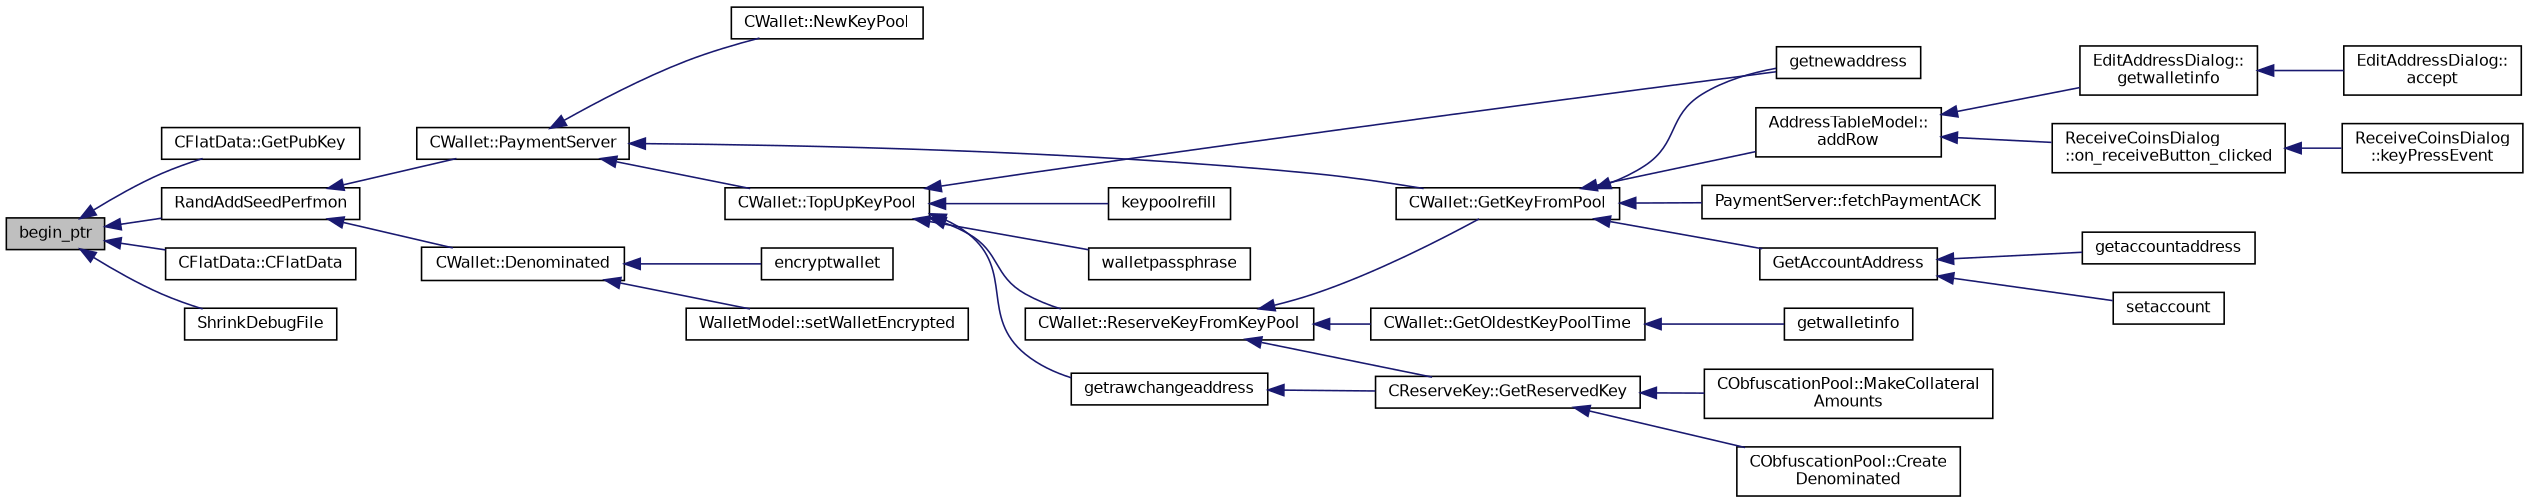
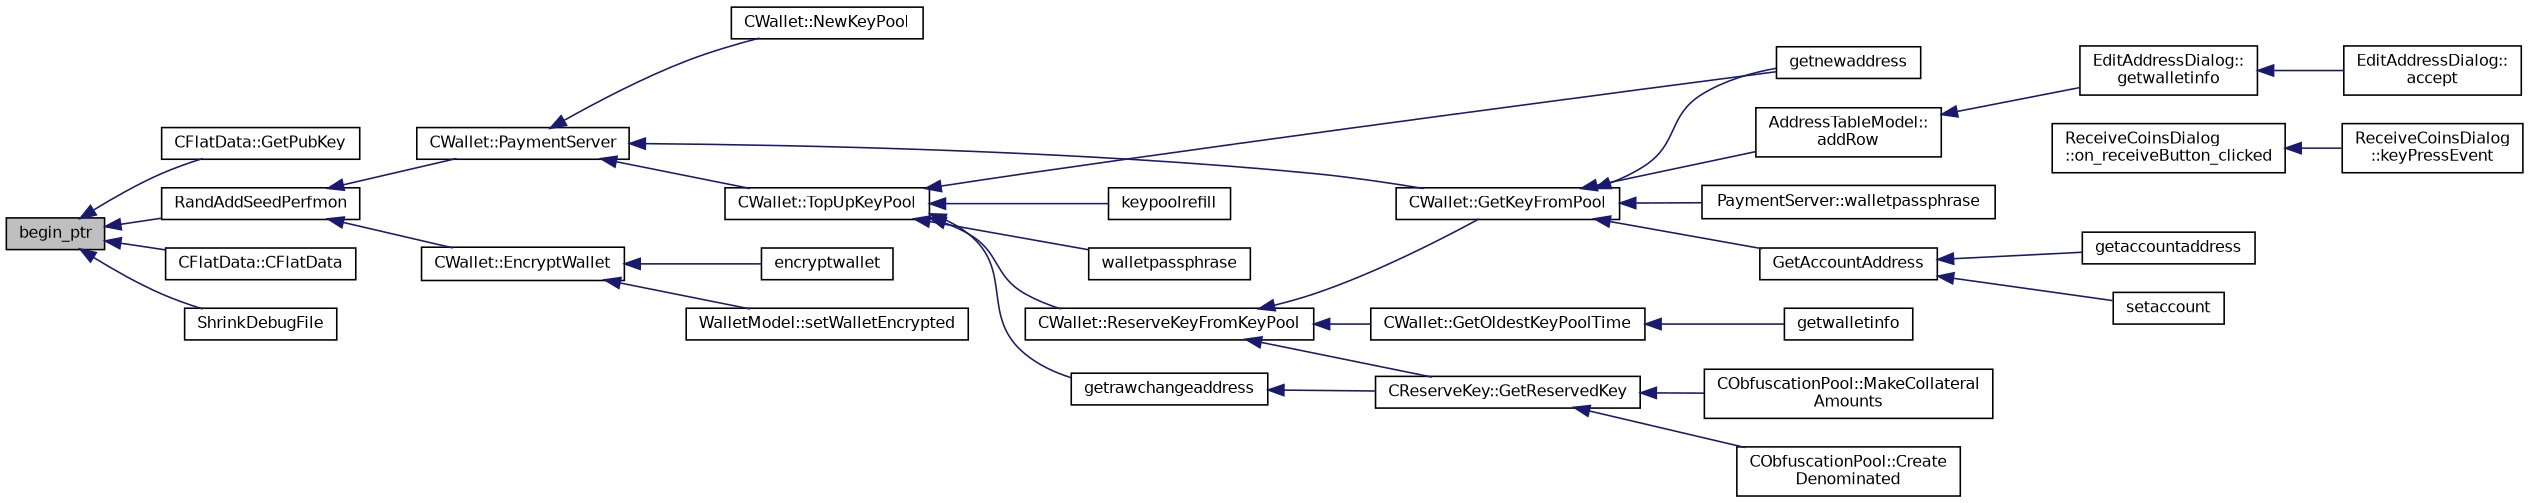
edge "ReceiveCoinsDialog ::on_receiveButton_clicked" -> "AddressTableModel:: addRow": removed
node "PaymentServer::fetchPaymentACK": label "PaymentServer::fetchPaymentACK" -> "PaymentServer::walletpassphrase"
node "CWallet::Denominated": label "CWallet::Denominated" -> "CWallet::EncryptWallet"
